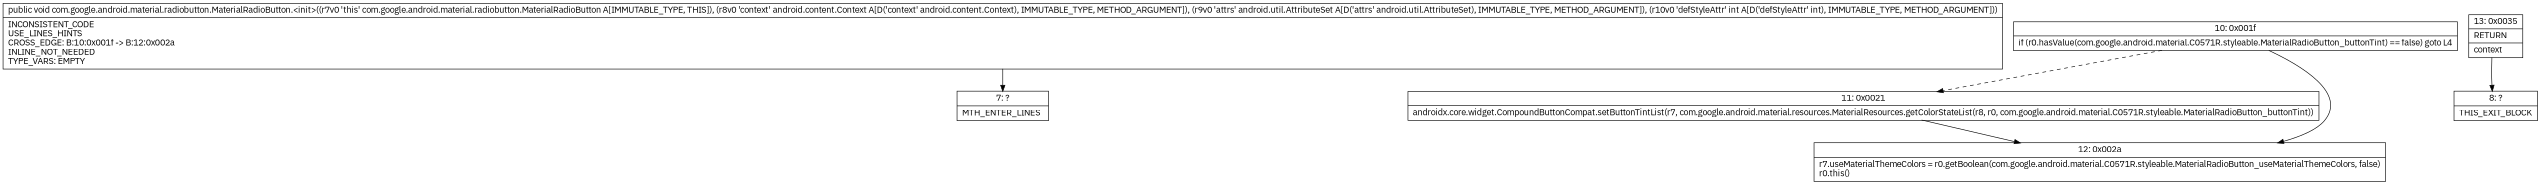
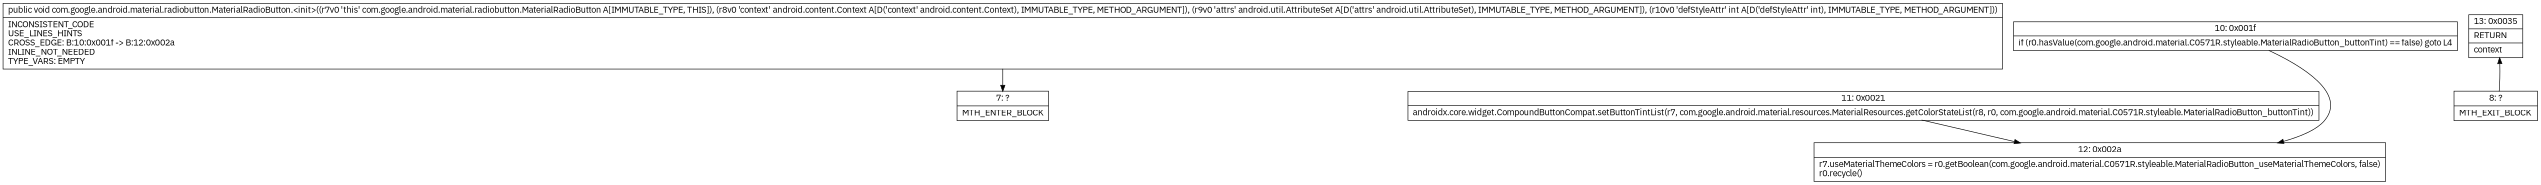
edge "10: 0x001f" -> "11: 0x0021": removed
edge "13: 0x0035" -> "8: ?": reversed
node "7: ?": text "MTH_ENTER_LINES" -> "MTH_ENTER_BLOCK"
node "8: ?": text "THIS_EXIT_BLOCK" -> "MTH_EXIT_BLOCK"
node "12: 0x002a": text "r0.this()" -> "r0.recycle()"
